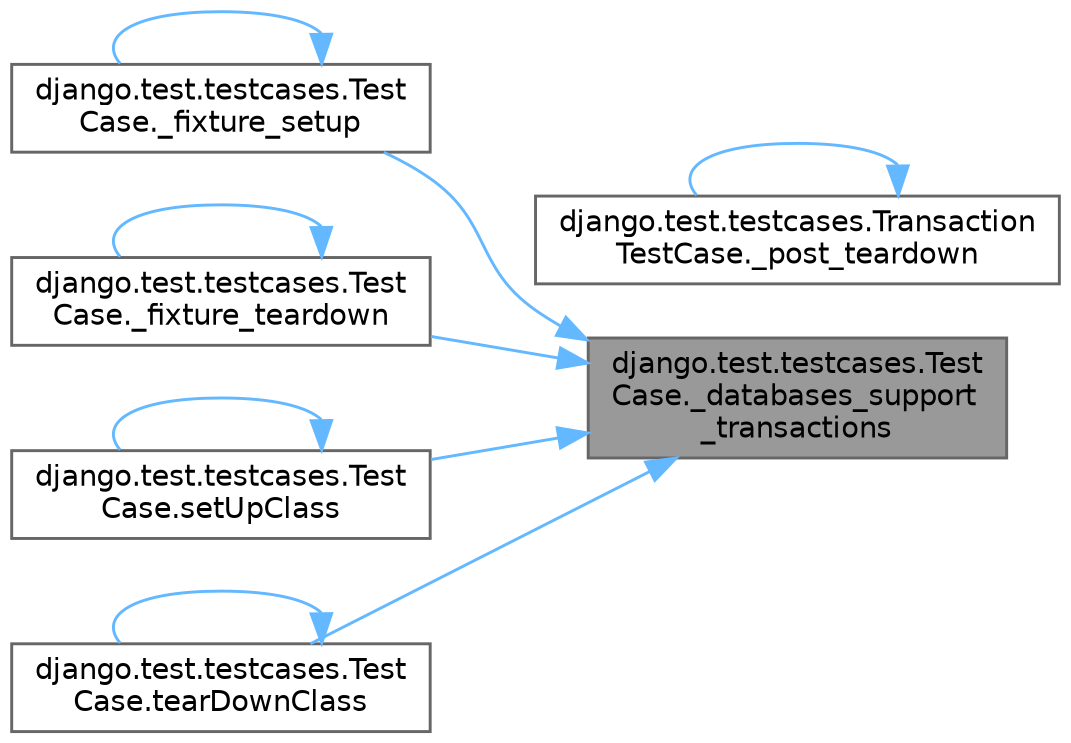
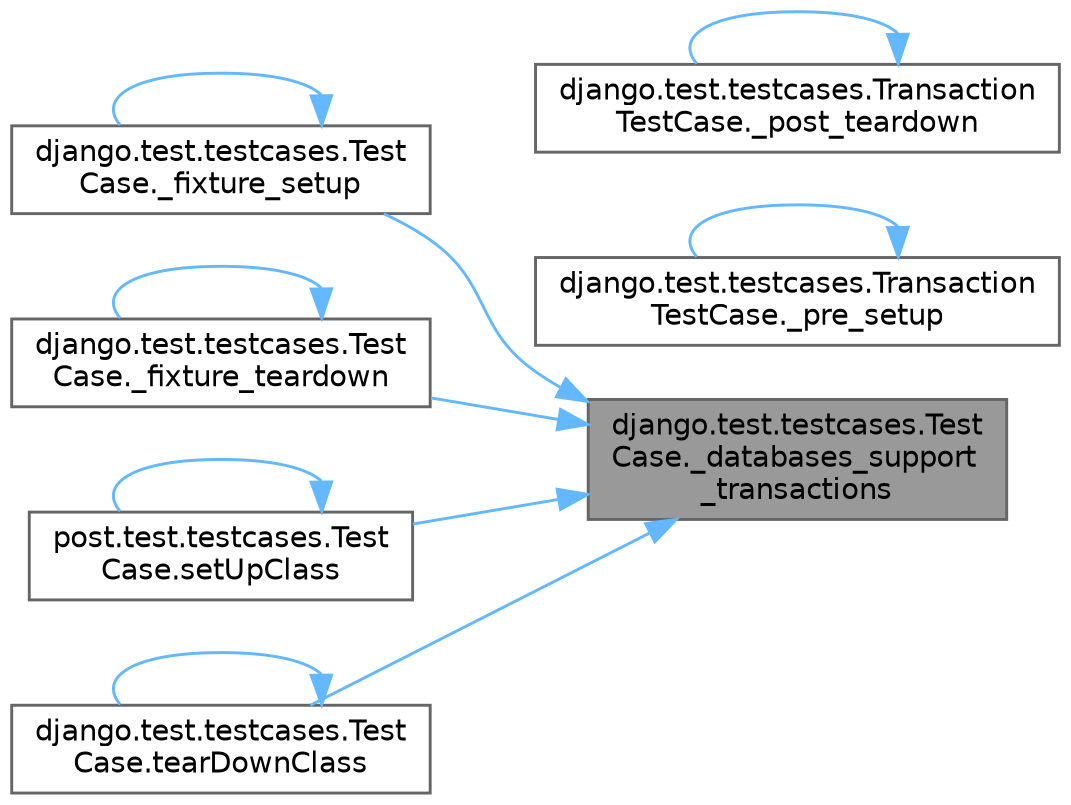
node "django.test.testcases.Transaction TestCase._pre_setup": added
node "django.test.testcases.Test Case.setUpClass": label "django.test.testcases.Test Case.setUpClass" -> "post.test.testcases.Test Case.setUpClass"
